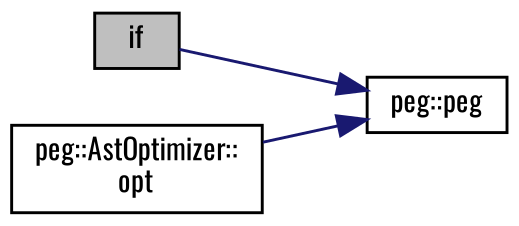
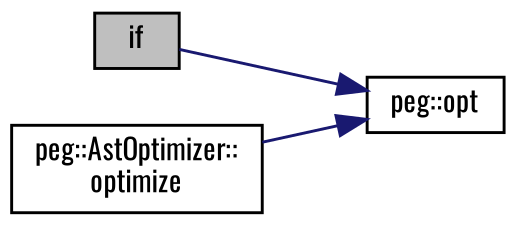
node "peg::peg": label "peg::peg" -> "peg::opt"
node "peg::AstOptimizer:: opt": label "peg::AstOptimizer:: opt" -> "peg::AstOptimizer:: optimize"
